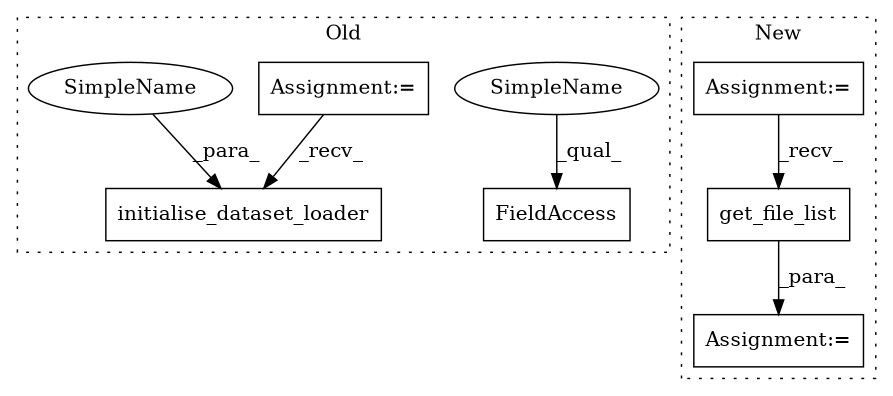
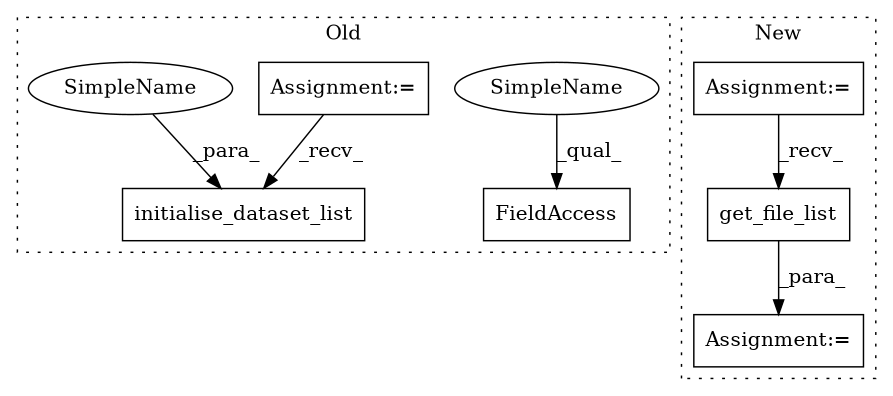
node "initialise_dataset_loader": label "initialise_dataset_loader" -> "initialise_dataset_list"
